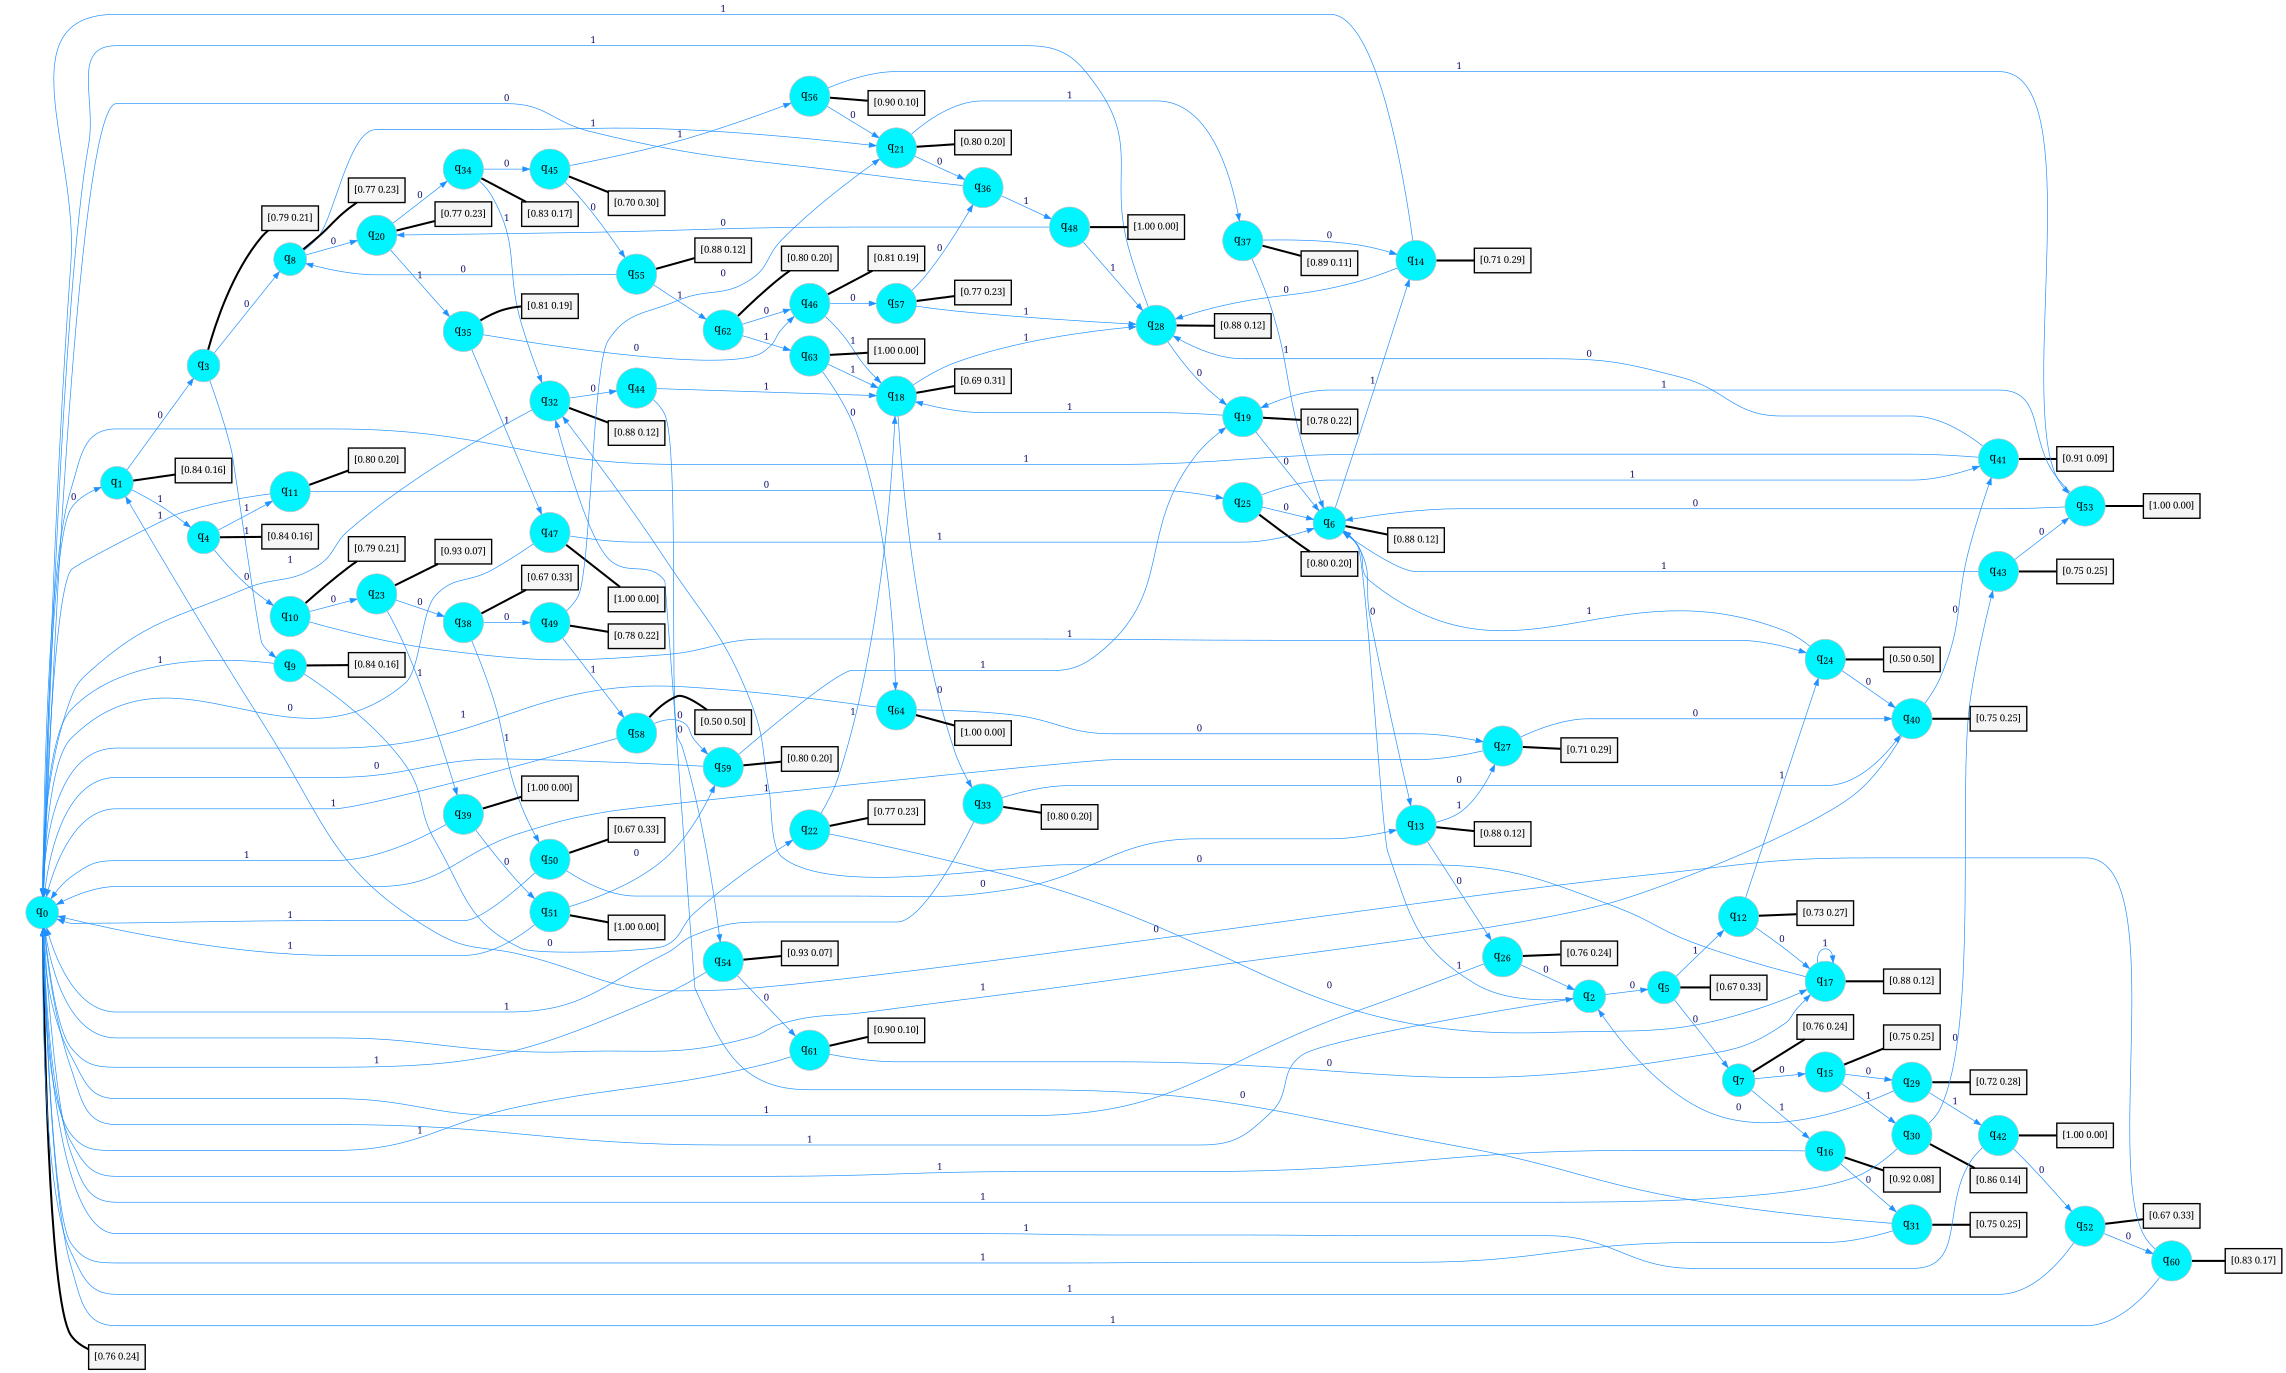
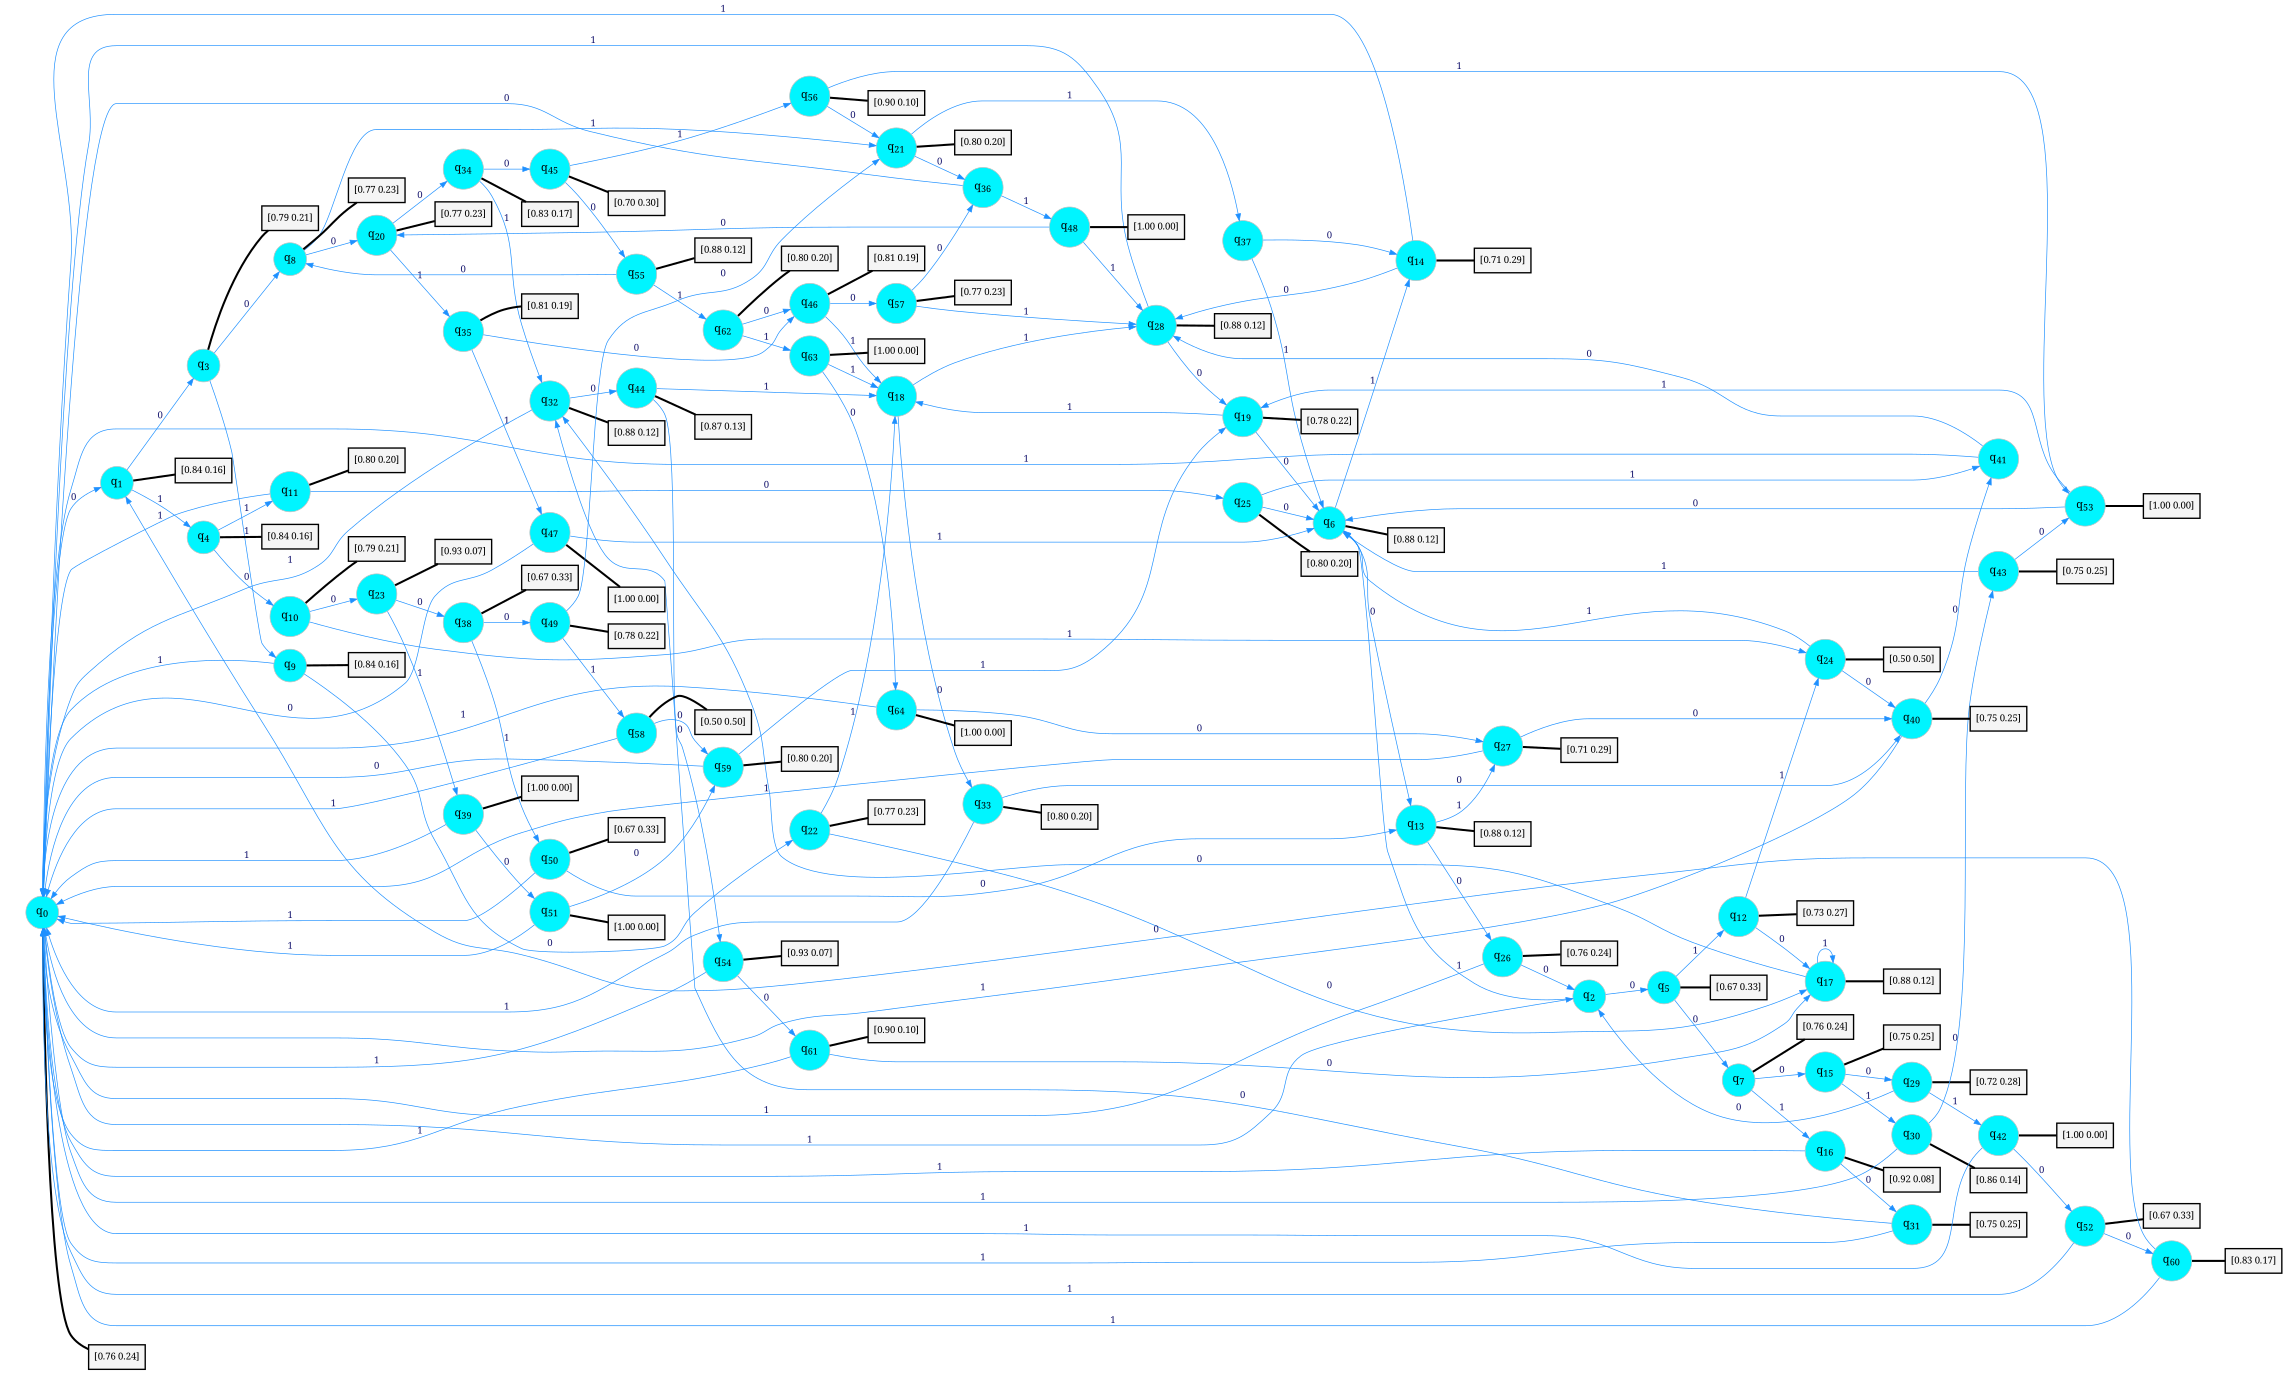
node "[0.89 0.11]": removed
node "[0.69 0.31]": removed
node "[0.87 0.13]": added
node "[0.91 0.09]": removed
